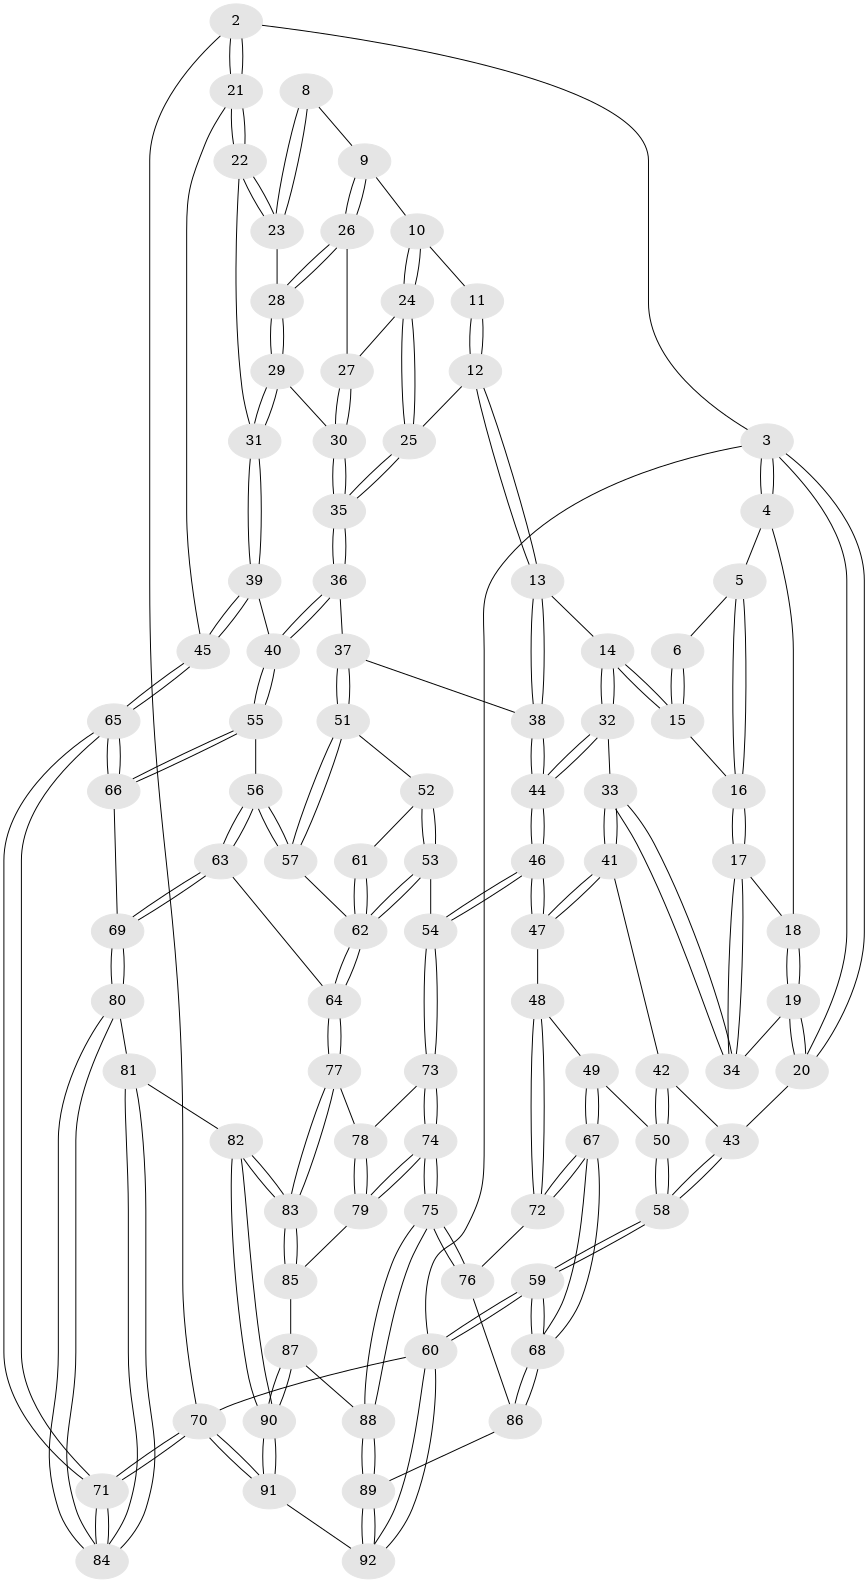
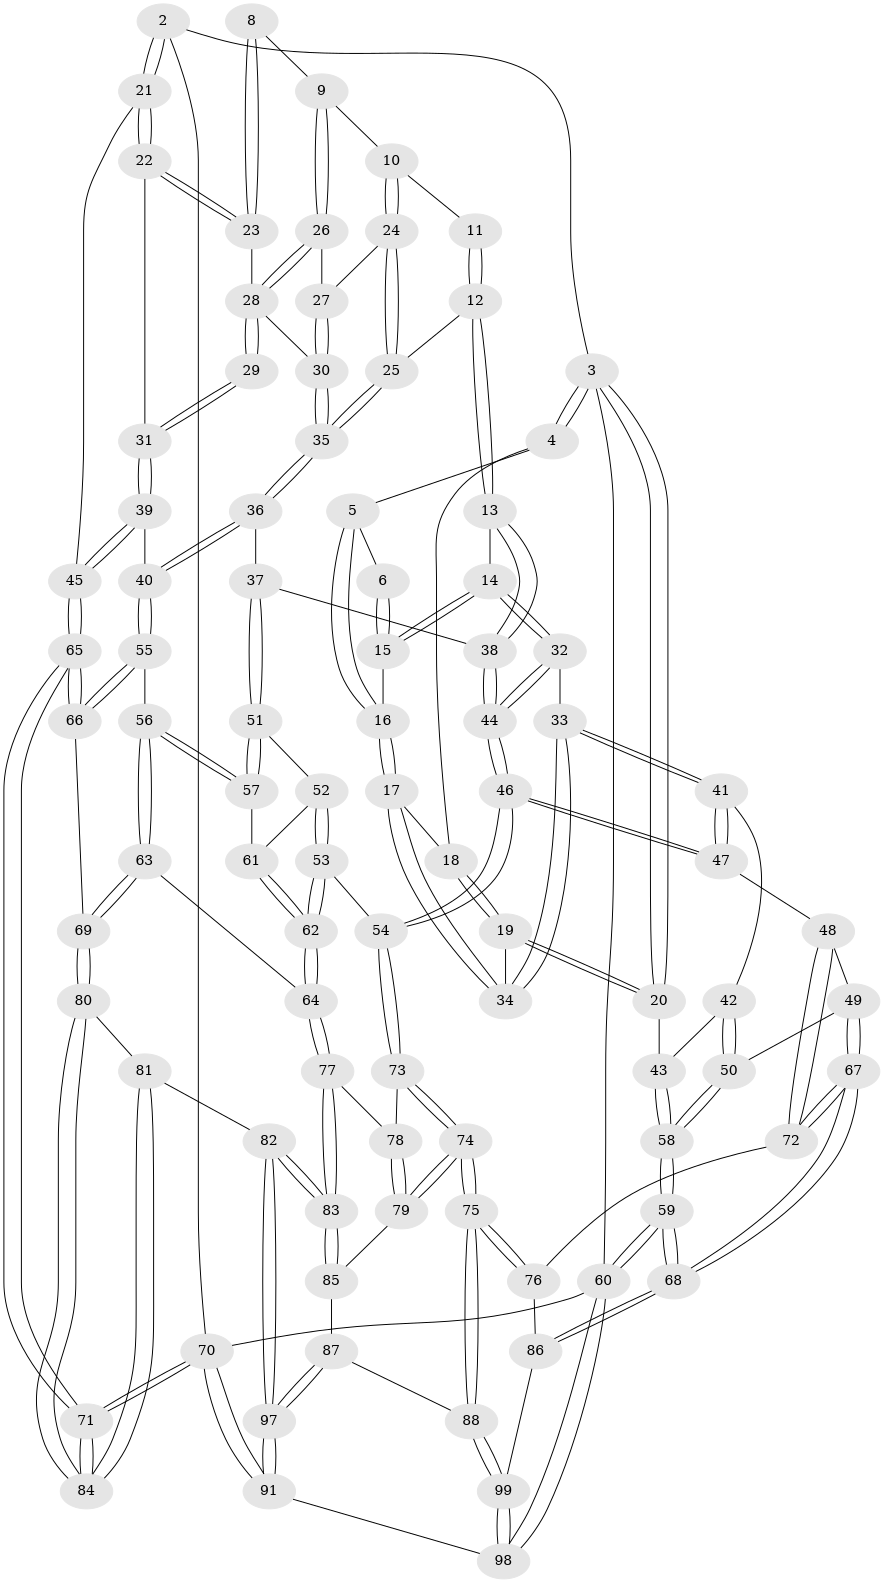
edge "29" -- "30": now "28" -- "30"
edge "57" -- "62": now "57" -- "61"
node "90": label "90" -> "97"
node "89": label "89" -> "99"
node "92": label "92" -> "98"
